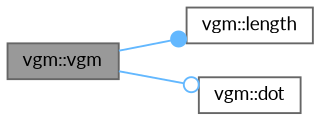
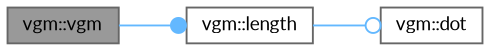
edge "vgm::vgm" -> "vgm::dot": now "vgm::length" -> "vgm::dot"
